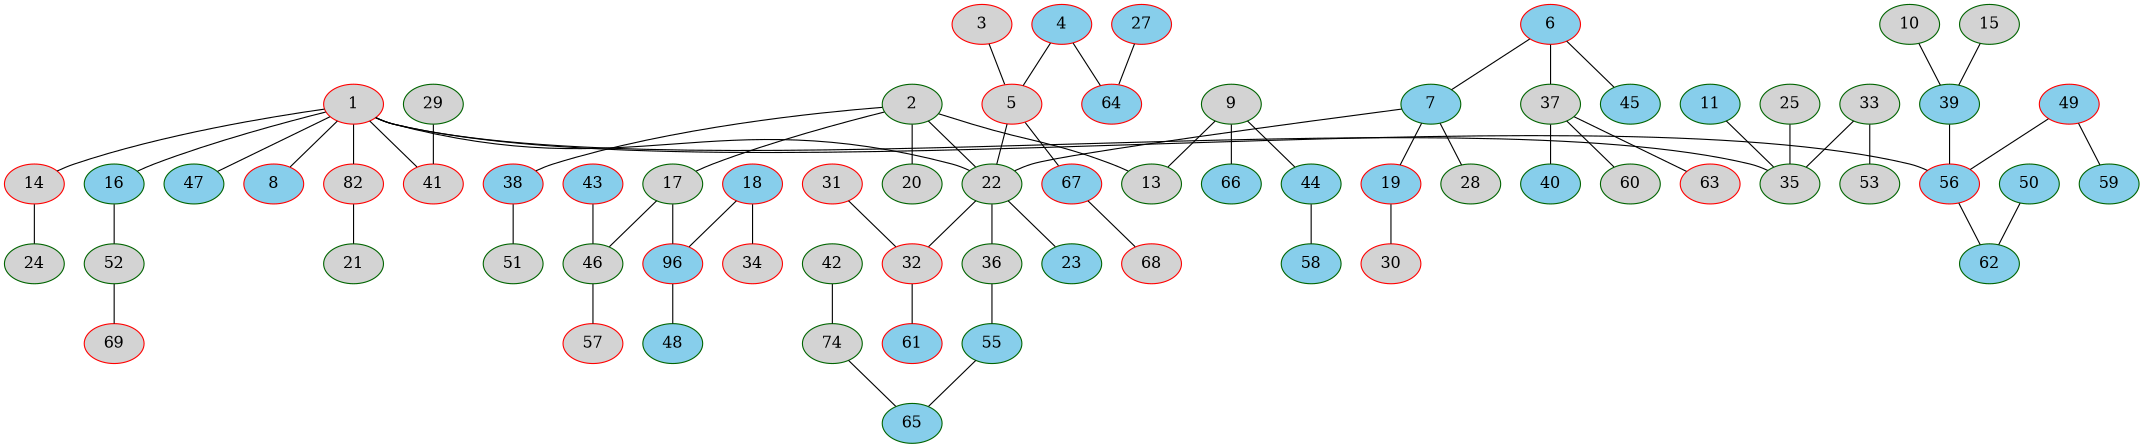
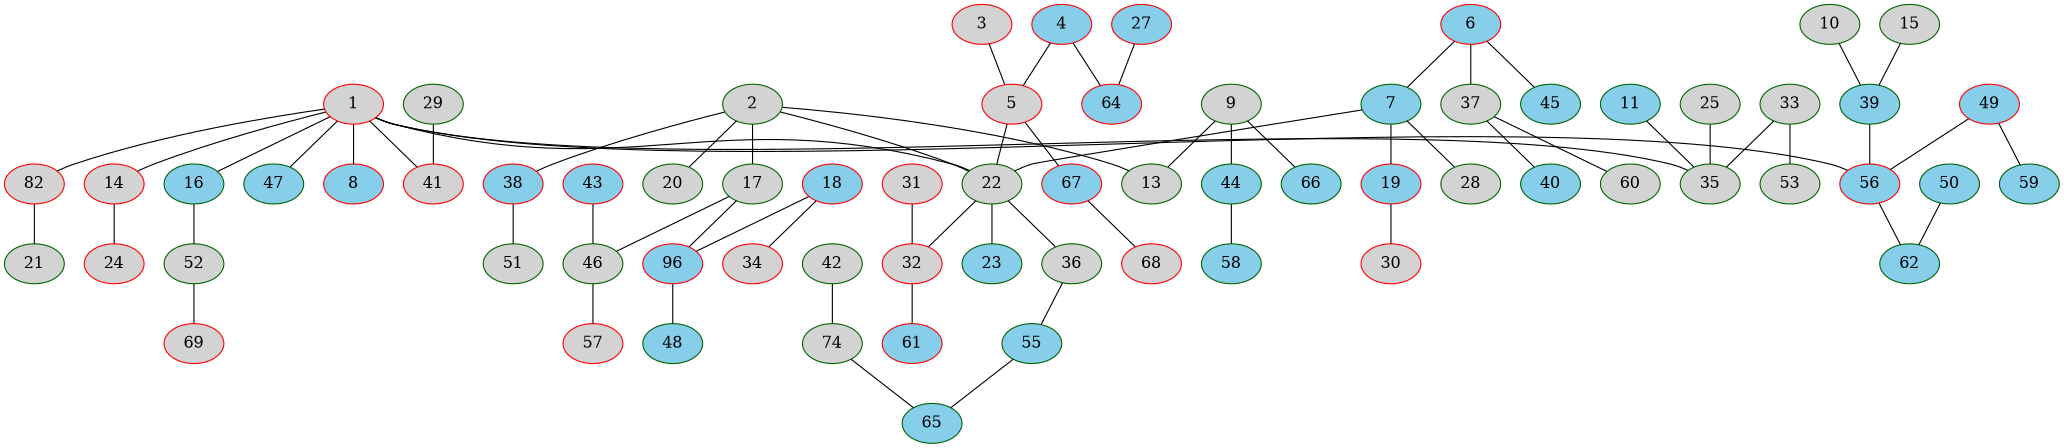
node "63": removed
node "24": color darkgreen -> red
